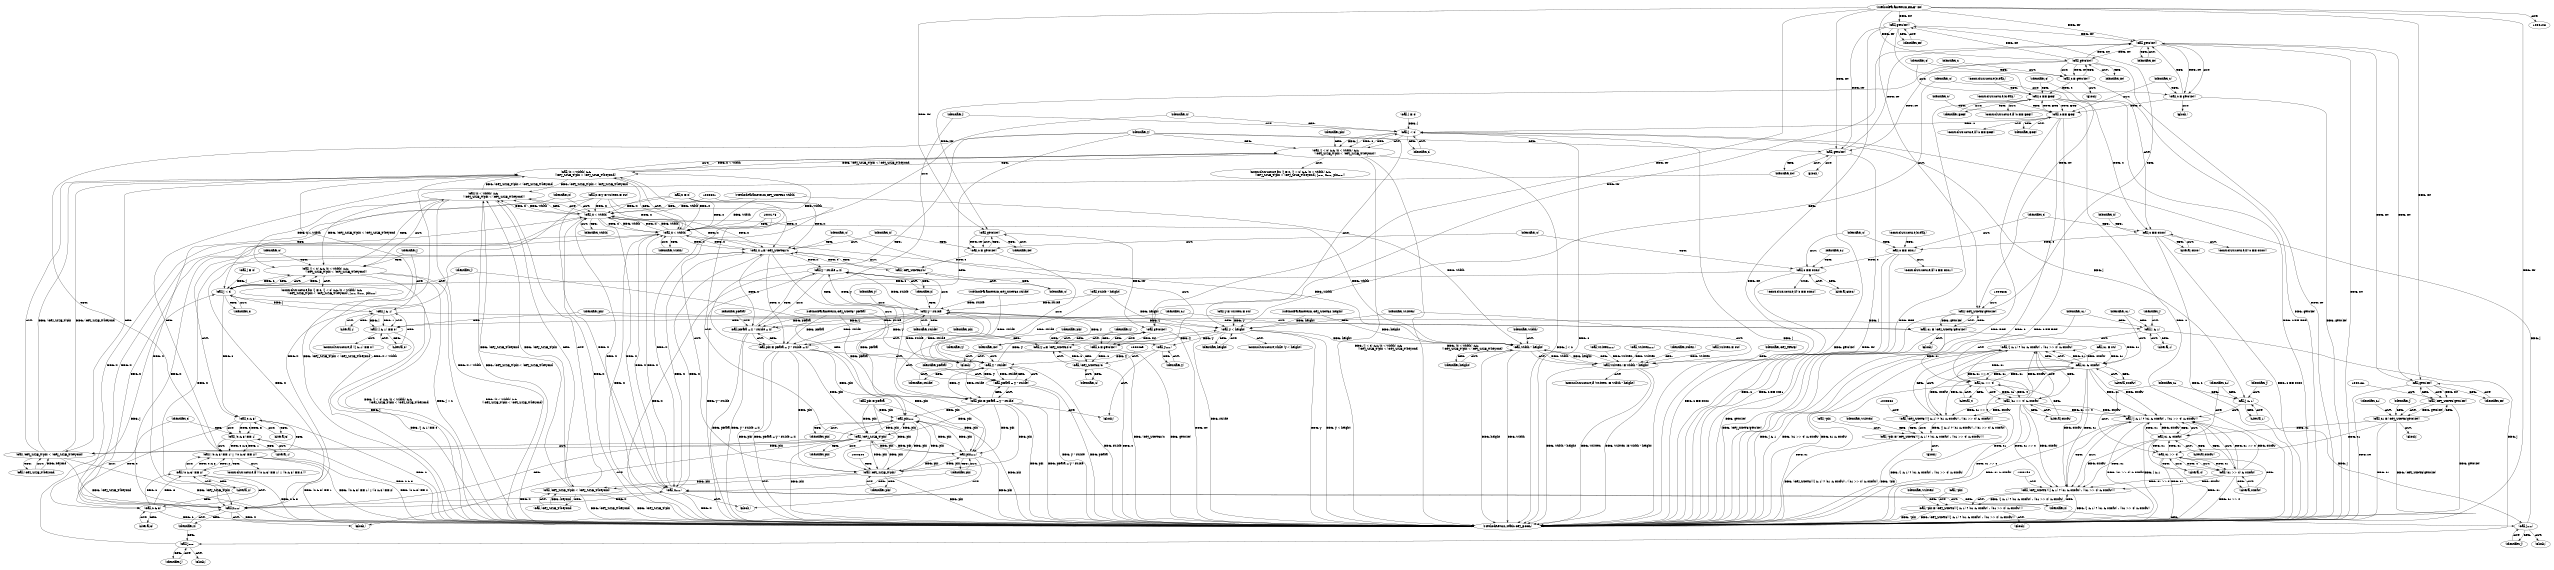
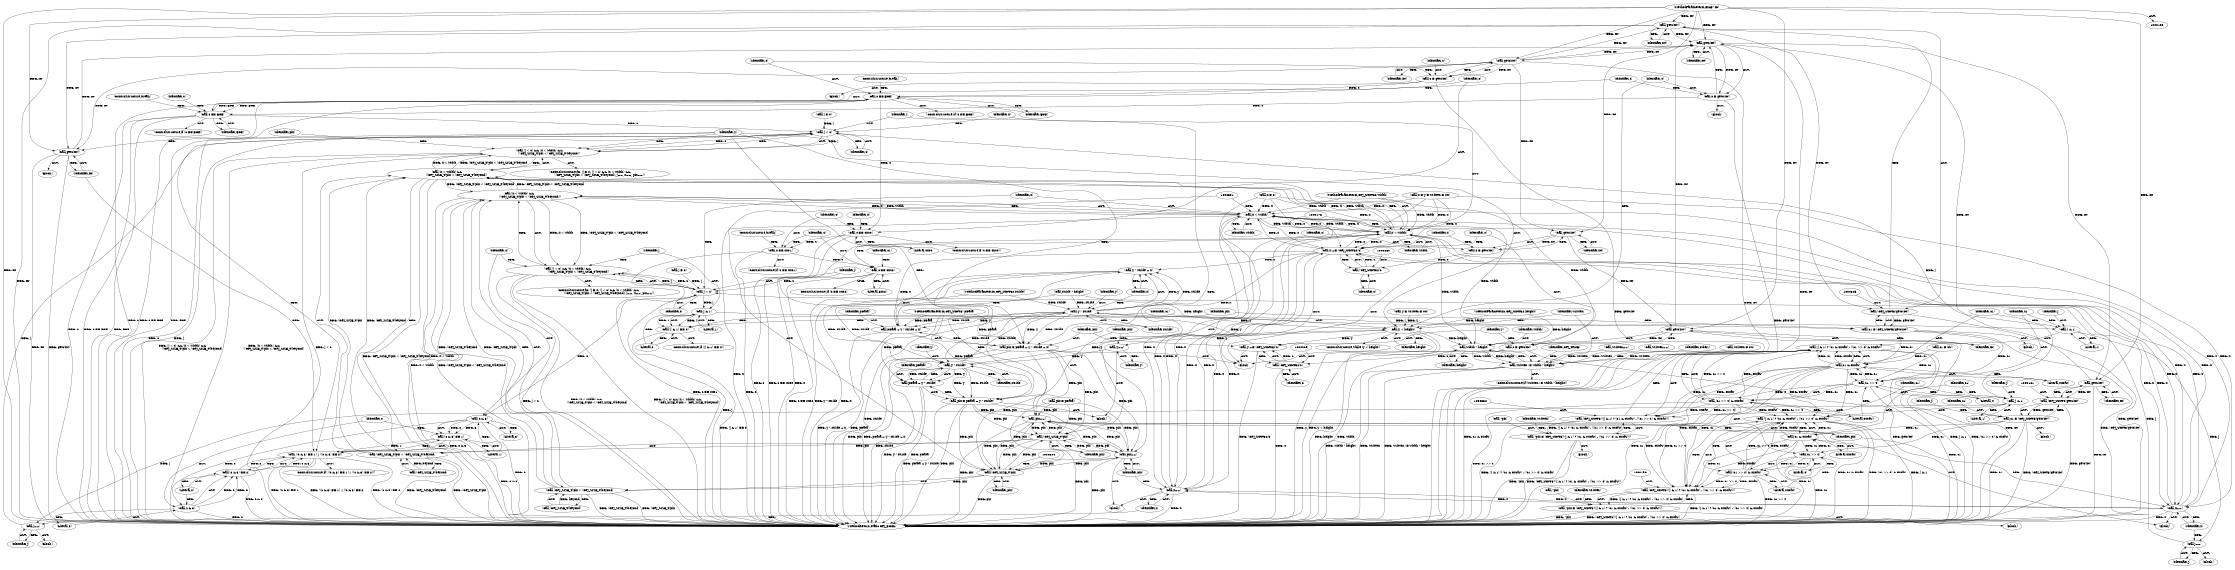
node "1000260": added
edge "(Call,((c & 3) == 1) || ((c & 3) == 2))" -> "(Call,(c & 3) == 1)": added, label "CFG:"
